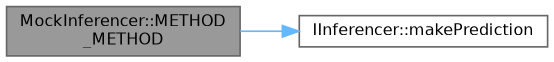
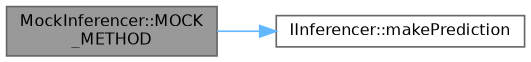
node "MockInferencer::METHOD _METHOD": label "MockInferencer::METHOD _METHOD" -> "MockInferencer::MOCK _METHOD"
